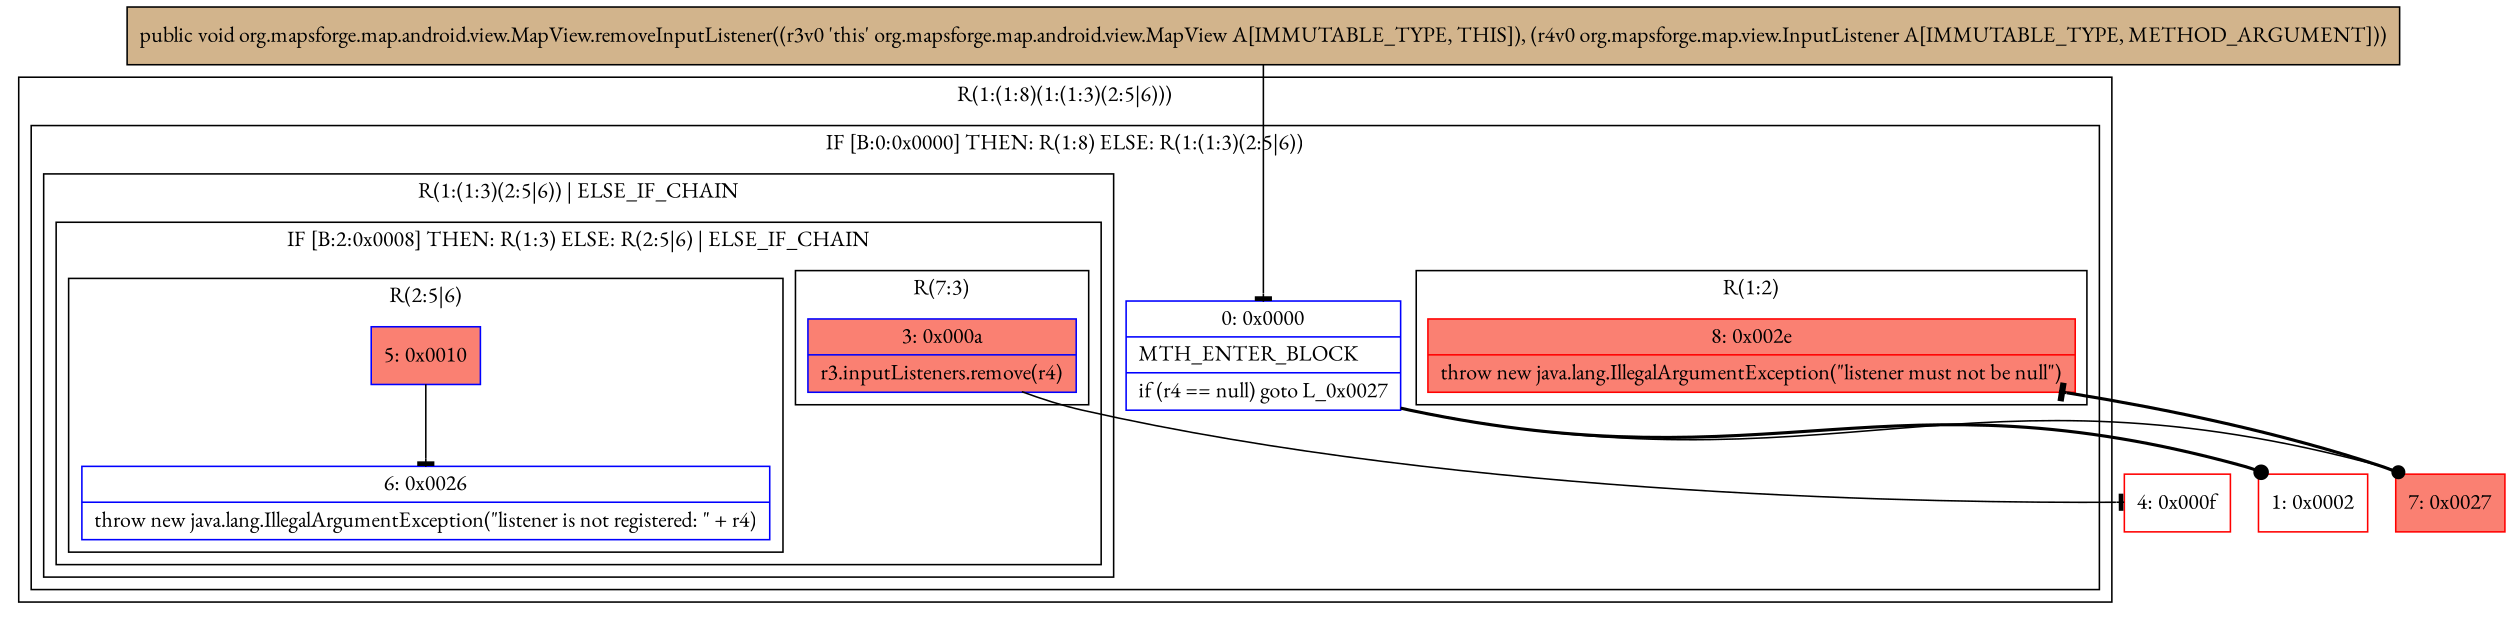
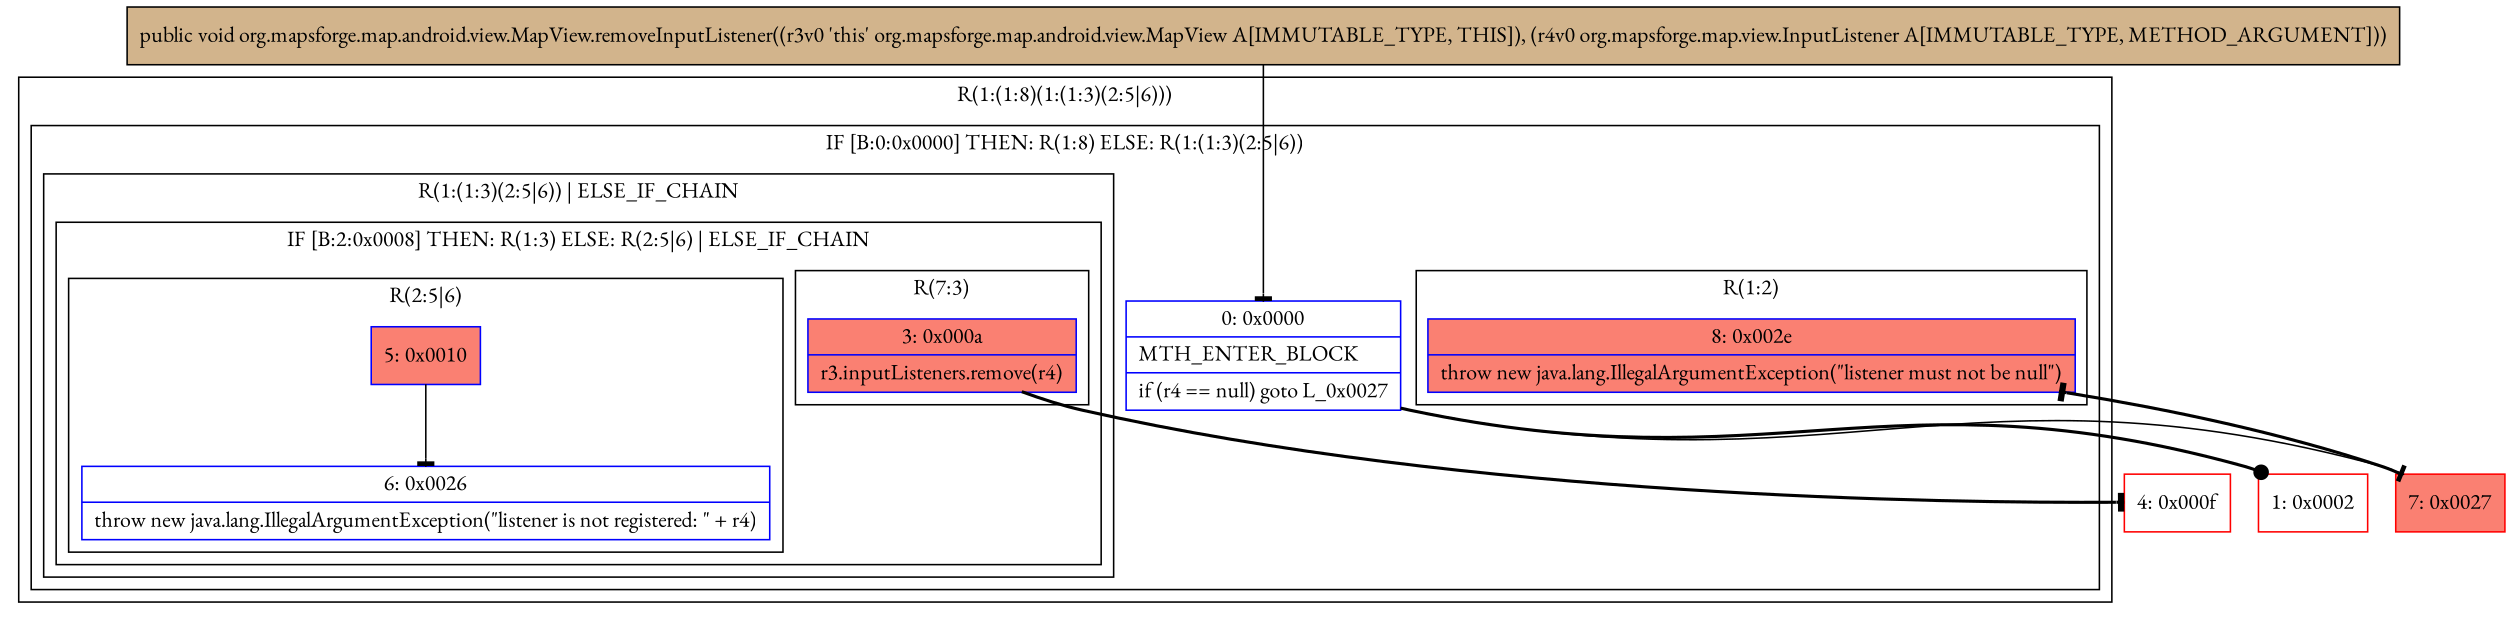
node "8: 0x002e": color red -> blue
edge "0: 0x0000" -> "7: 0x0027": arrowhead dot -> tee
edge "3: 0x000a" -> "4: 0x000f": style solid -> bold
